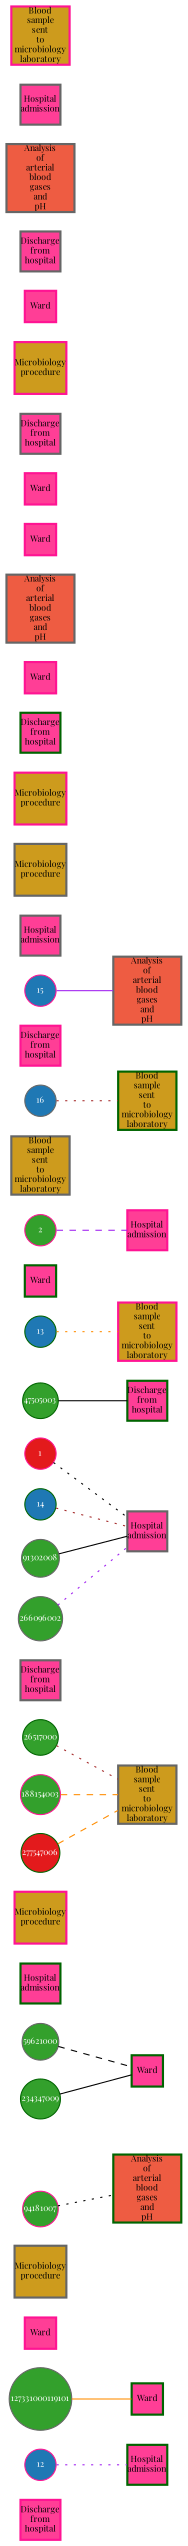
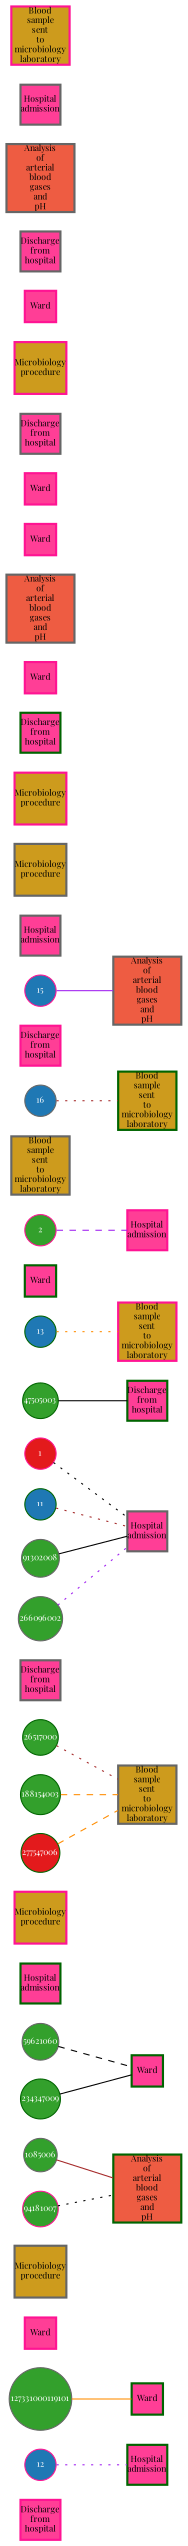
node "14": label "14" -> "11"
node "188154003": color deeppink -> darkgreen
node "59621000": label "59621000" -> "59621060"
node "1085006": added
